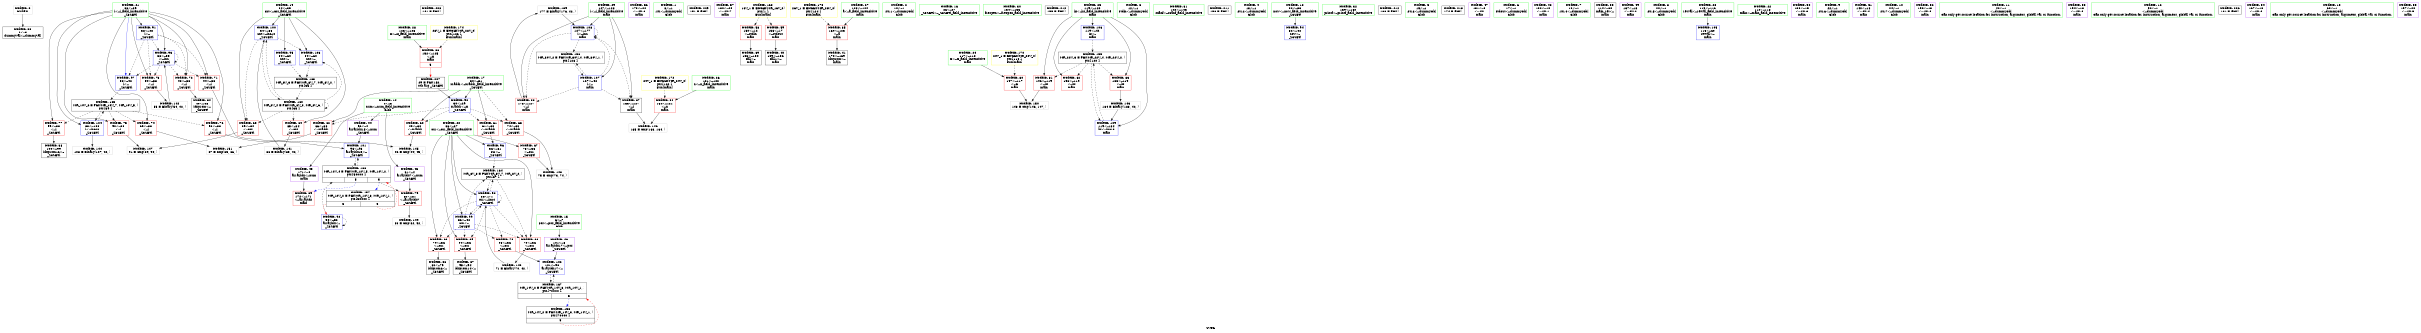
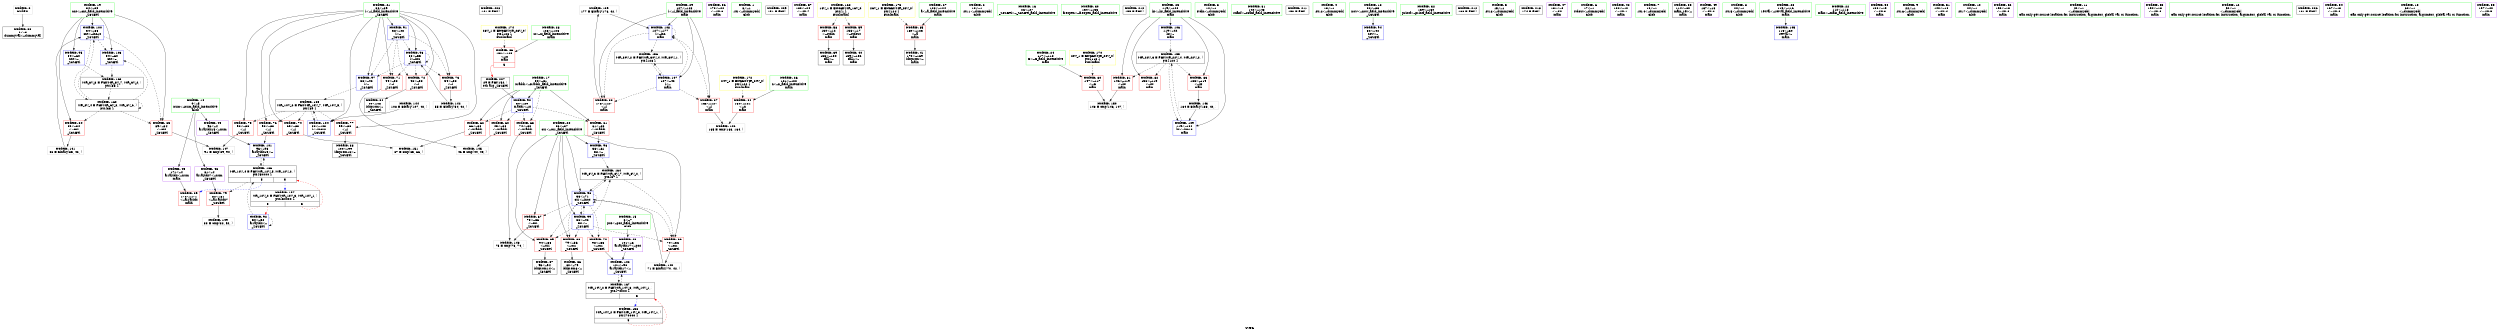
edge "NodeID: 21" -> "NodeID: 97": color blue -> black
node "NodeID: 87": color black -> red
edge "NodeID: 104" -> "NodeID: 144": reversed
edge "NodeID: 98" -> "NodeID: 67": added
